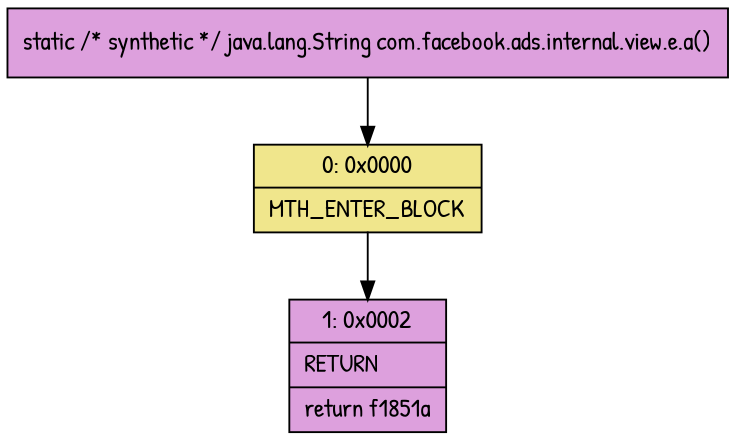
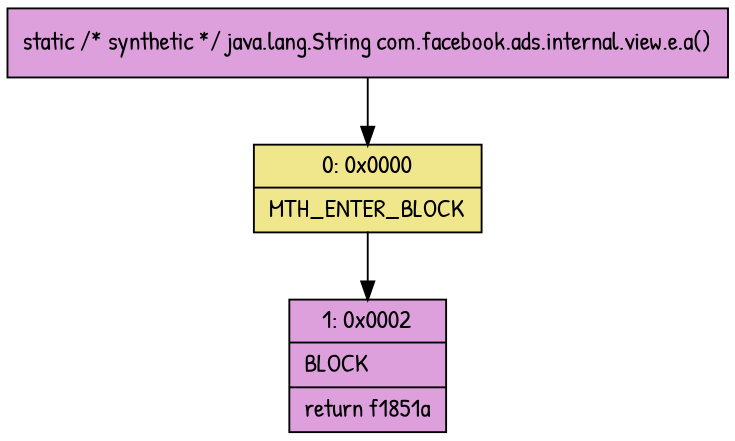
node "1: 0x0002": text "RETURN" -> "BLOCK"
